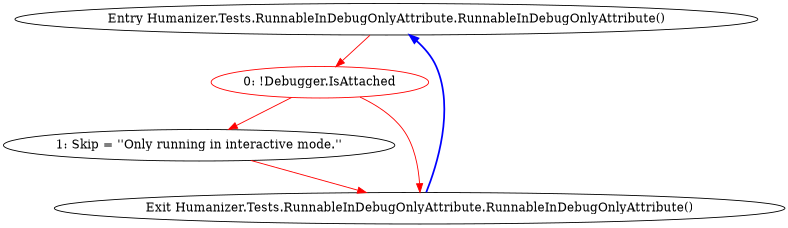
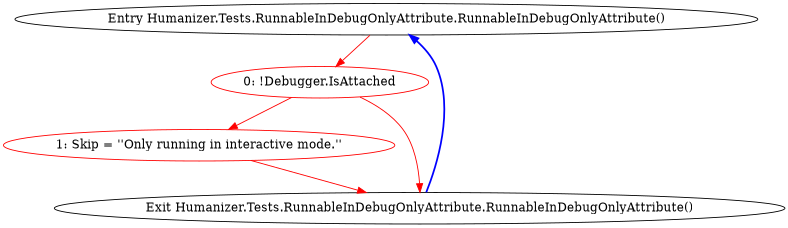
node "1: Skip = ''Only running in interactive mode.''": color black -> red
